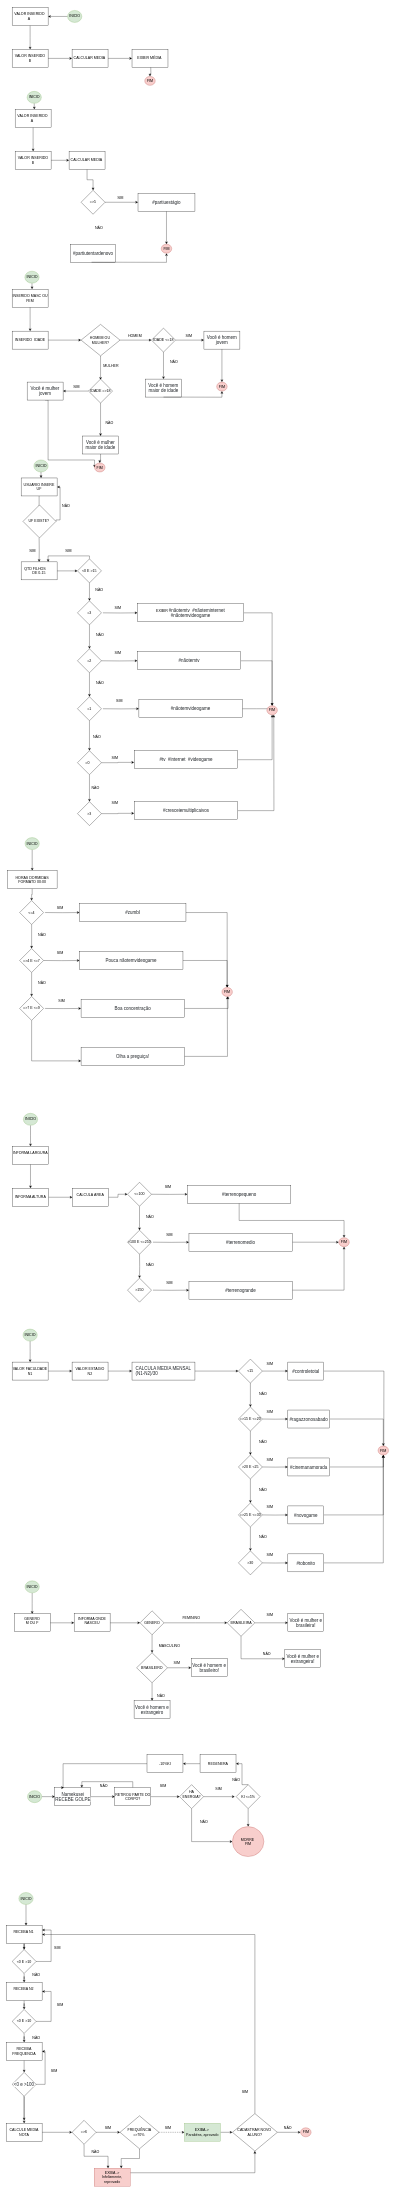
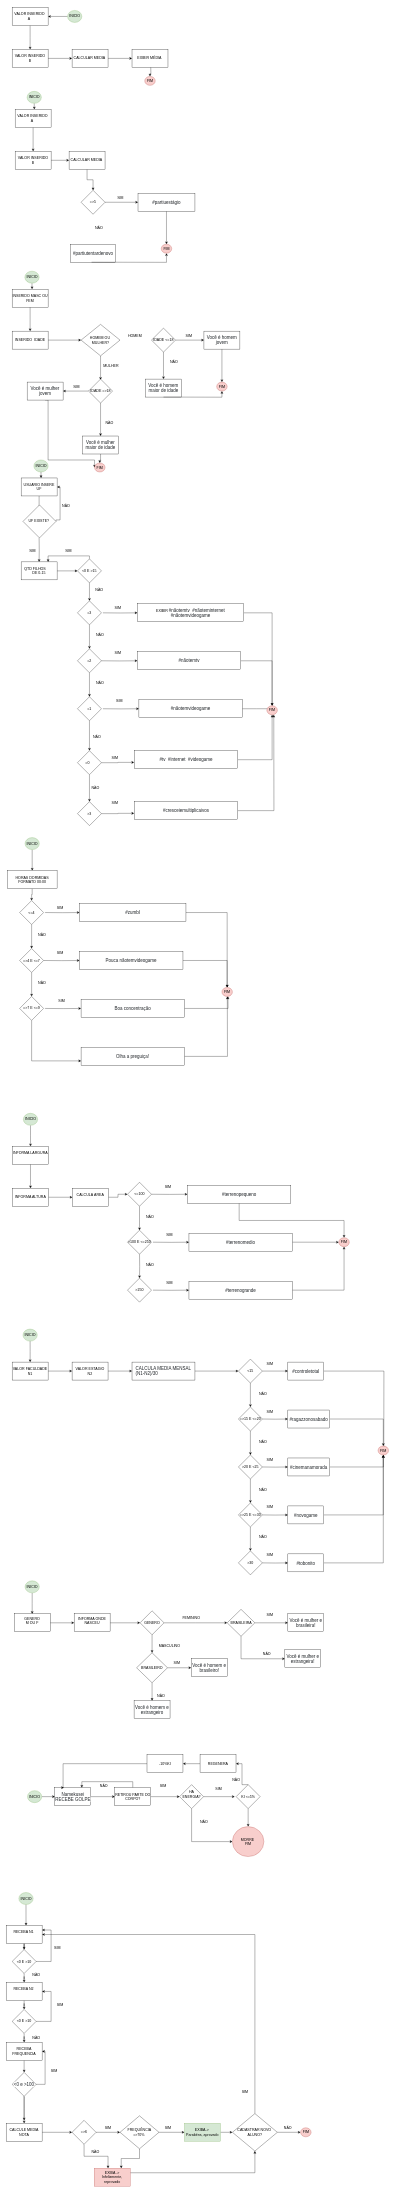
edge "HOMEM OU MULHER?" -> "IDADE <=18": removed
edge "FREQUÊNCIA =>70%" -> "EXIBA-> Parabéns, aprovado": style dashed -> solid
